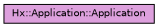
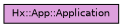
node "Hx::Application::Application": label "Hx::Application::Application" -> "Hx::App::Application"
